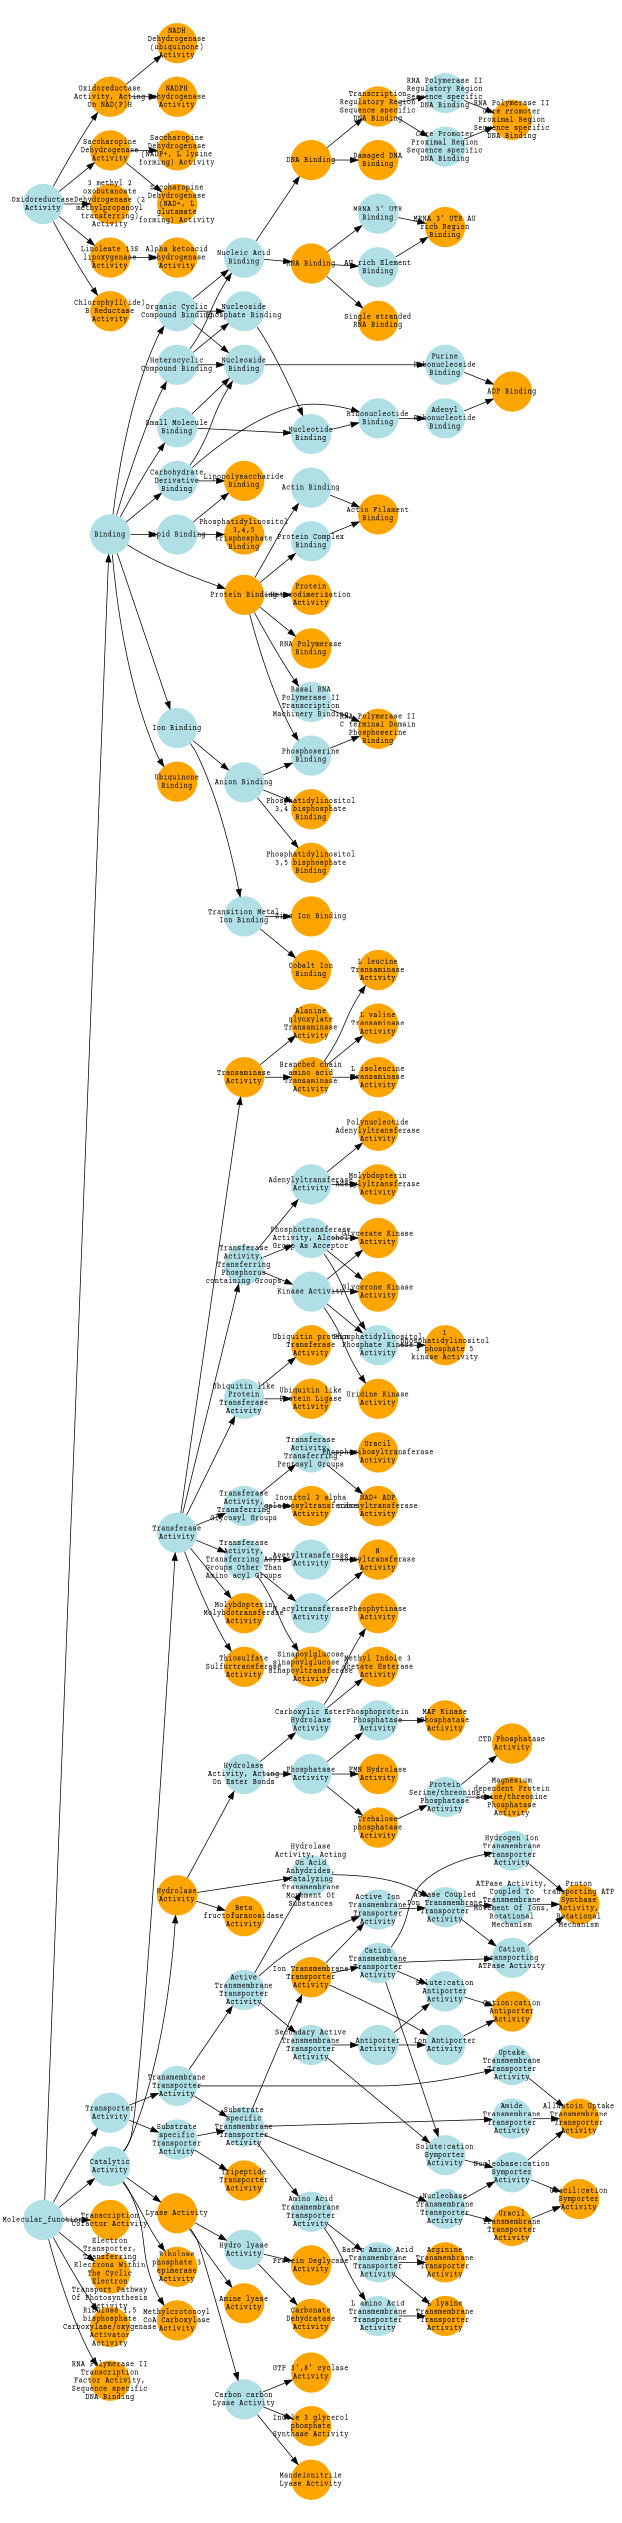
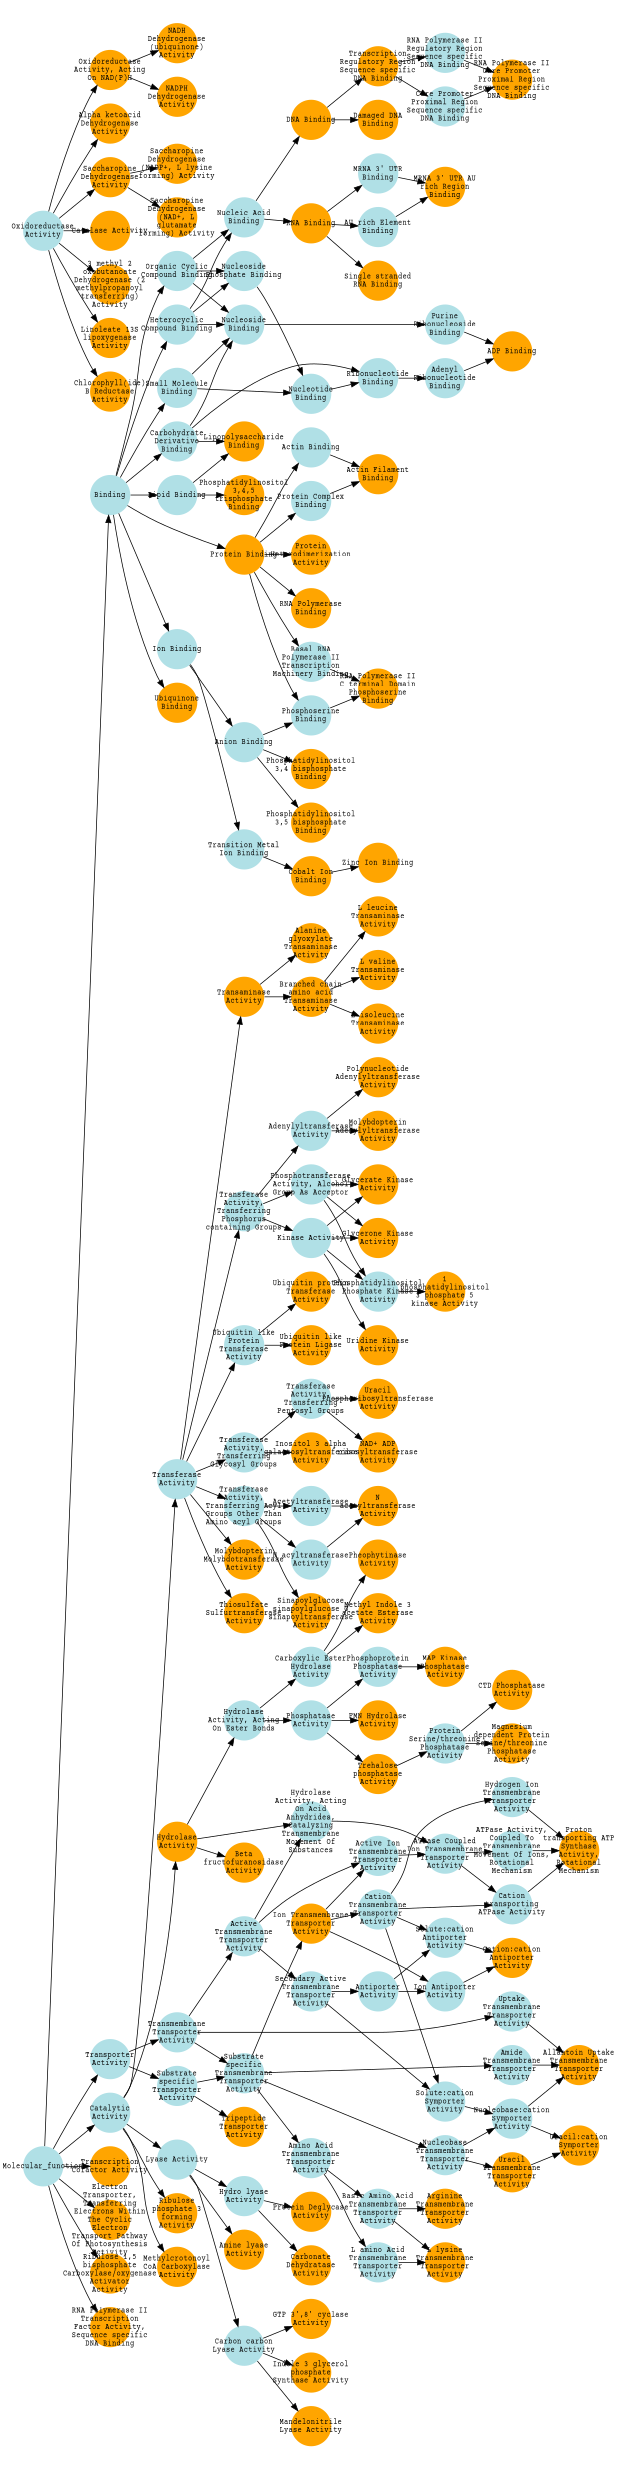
node "Catalase Activity": added
edge "Linoleate 13S lipoxygenase Activity" -> "Alpha ketoacid Dehydrogenase Activity": now "Oxidoreductase Activity" -> "Alpha ketoacid Dehydrogenase Activity"
edge "Transition Metal Ion Binding" -> "Zinc Ion Binding": now "Cobalt Ion Binding" -> "Zinc Ion Binding"
node "Lyase Activity": fillcolor orange -> powderblue
node "Ribulose phosphate 3 epimerase Activity": label "Ribulose phosphate 3 epimerase Activity" -> "Ribulose phosphate 3 forming Activity"
